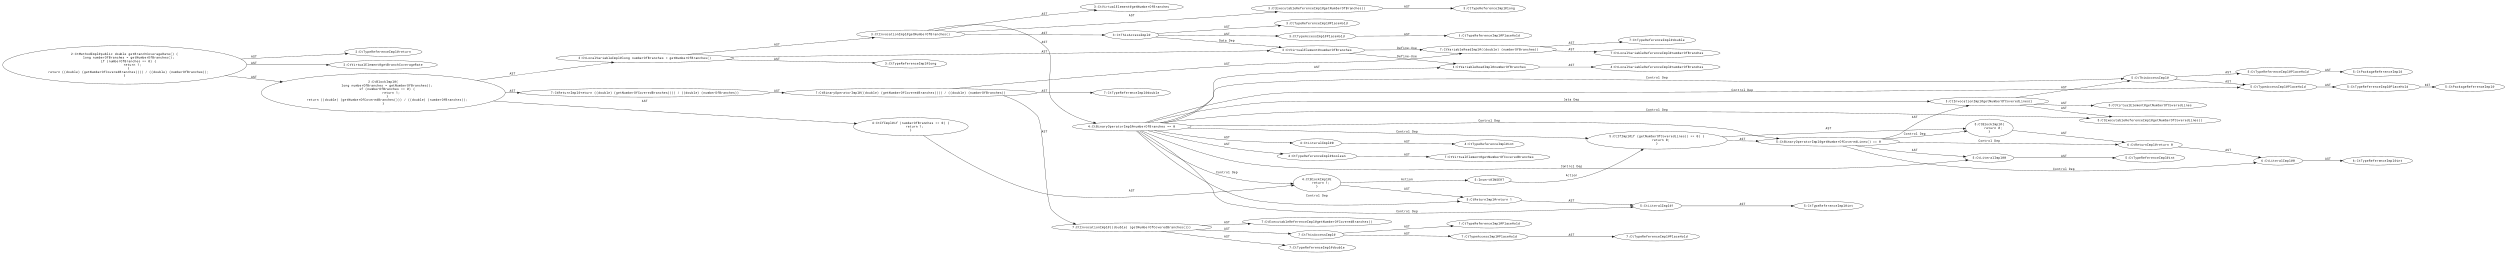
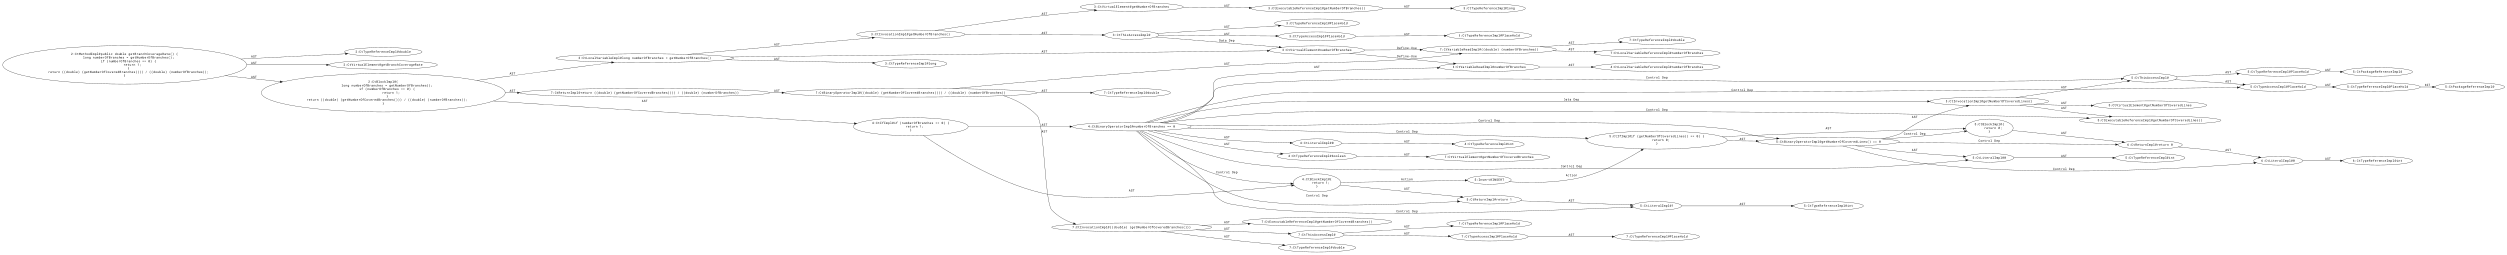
edge "3:CtInvocationImpl@getNumberOfBranches()" -> "3:CtExecutableReferenceImpl@getNumberOfBranches()": now "3:CtVirtualElement@getNumberOfBranches" -> "3:CtExecutableReferenceImpl@getNumberOfBranches()"
edge "3:CtInvocationImpl@getNumberOfBranches()" -> "4:CtBinaryOperatorImpl@numberOfBranches == 0": now "4:CtIfImpl@if (numberOfBranches == 0) { return 1; }" -> "4:CtBinaryOperatorImpl@numberOfBranches == 0"
node "2:CtTypeReferenceImpl@return": label "2:CtTypeReferenceImpl@return" -> "2:CtTypeReferenceImpl@double"
